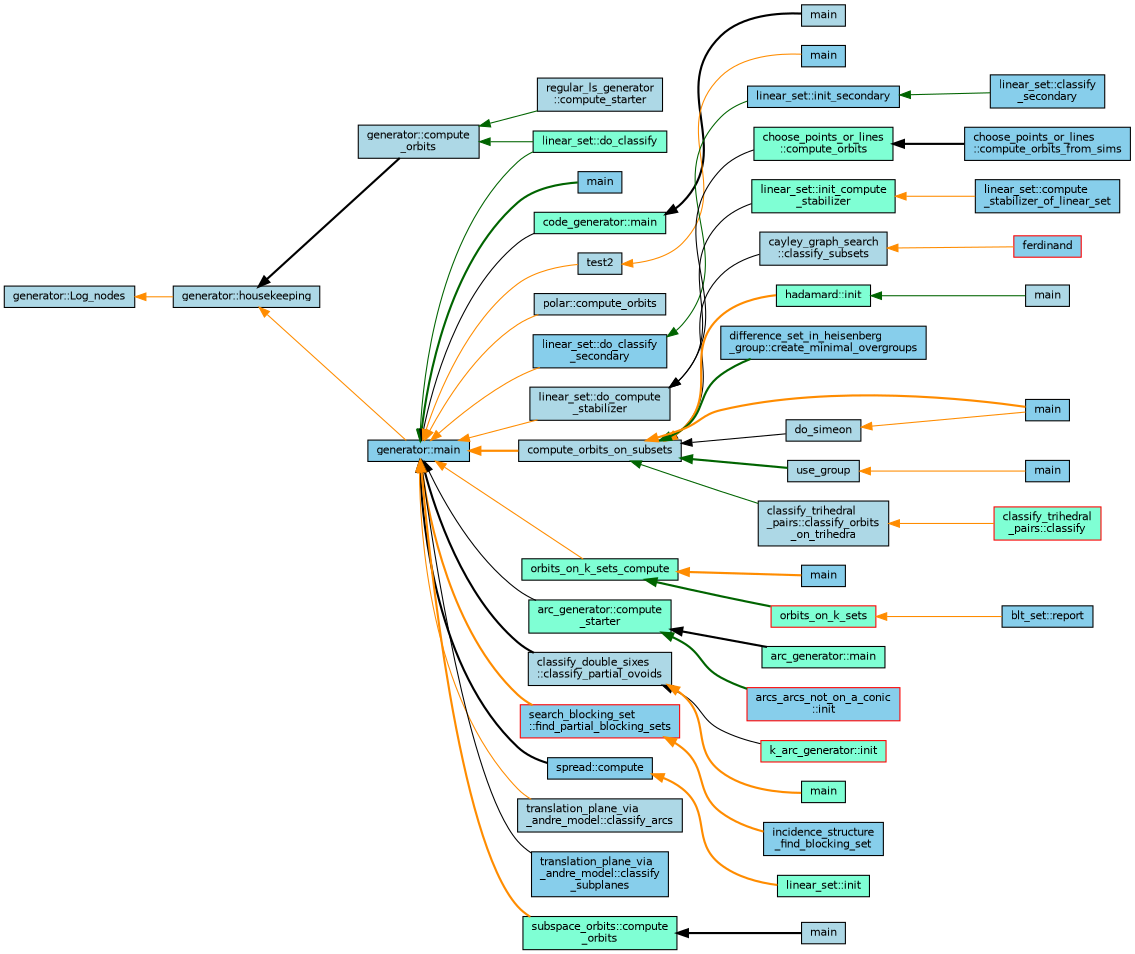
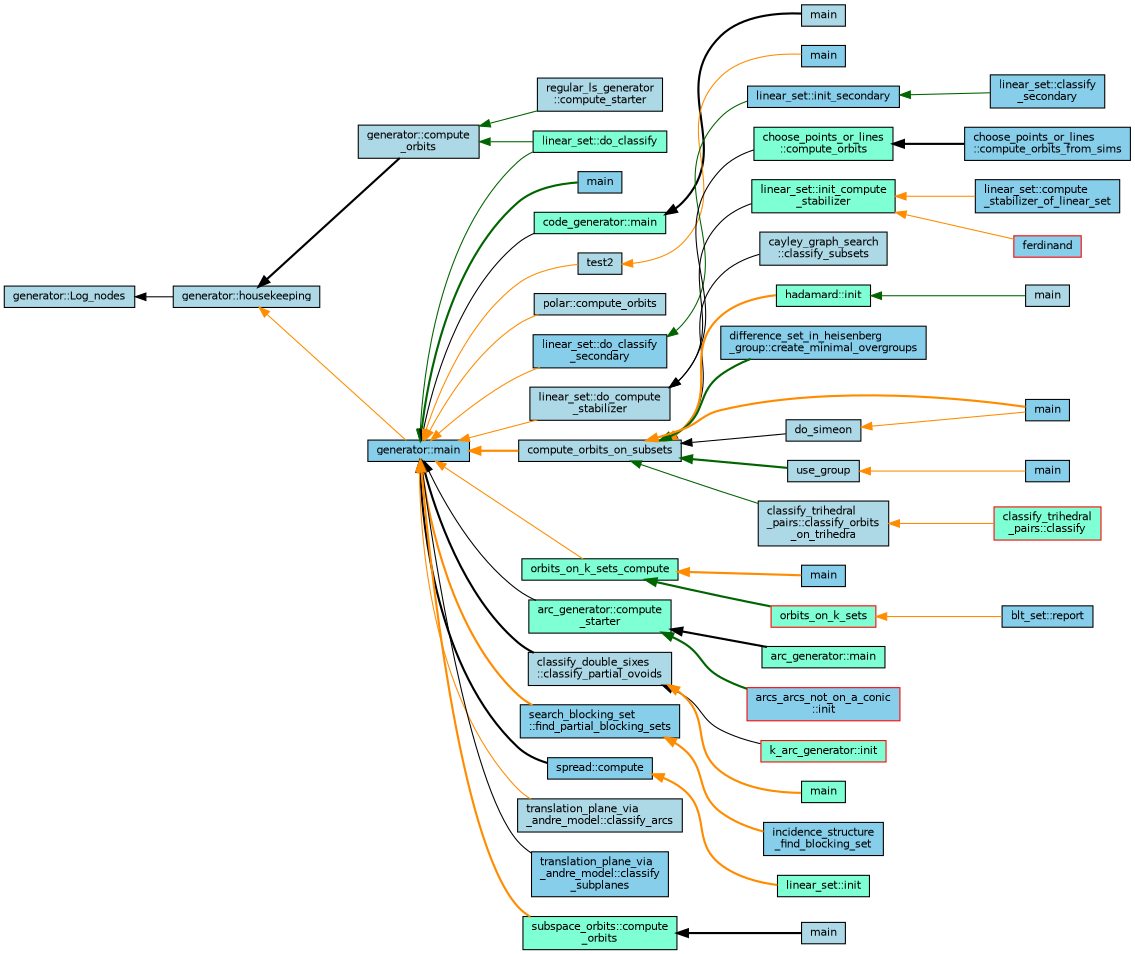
edge "ferdinand" -> "cayley_graph_search ::classify_subsets": now "ferdinand" -> "linear_set::init_compute _stabilizer"
edge "generator::housekeeping" -> "generator::Log_nodes": color darkorange -> black
node "search_blocking_set ::find_partial_blocking_sets": color red -> black
